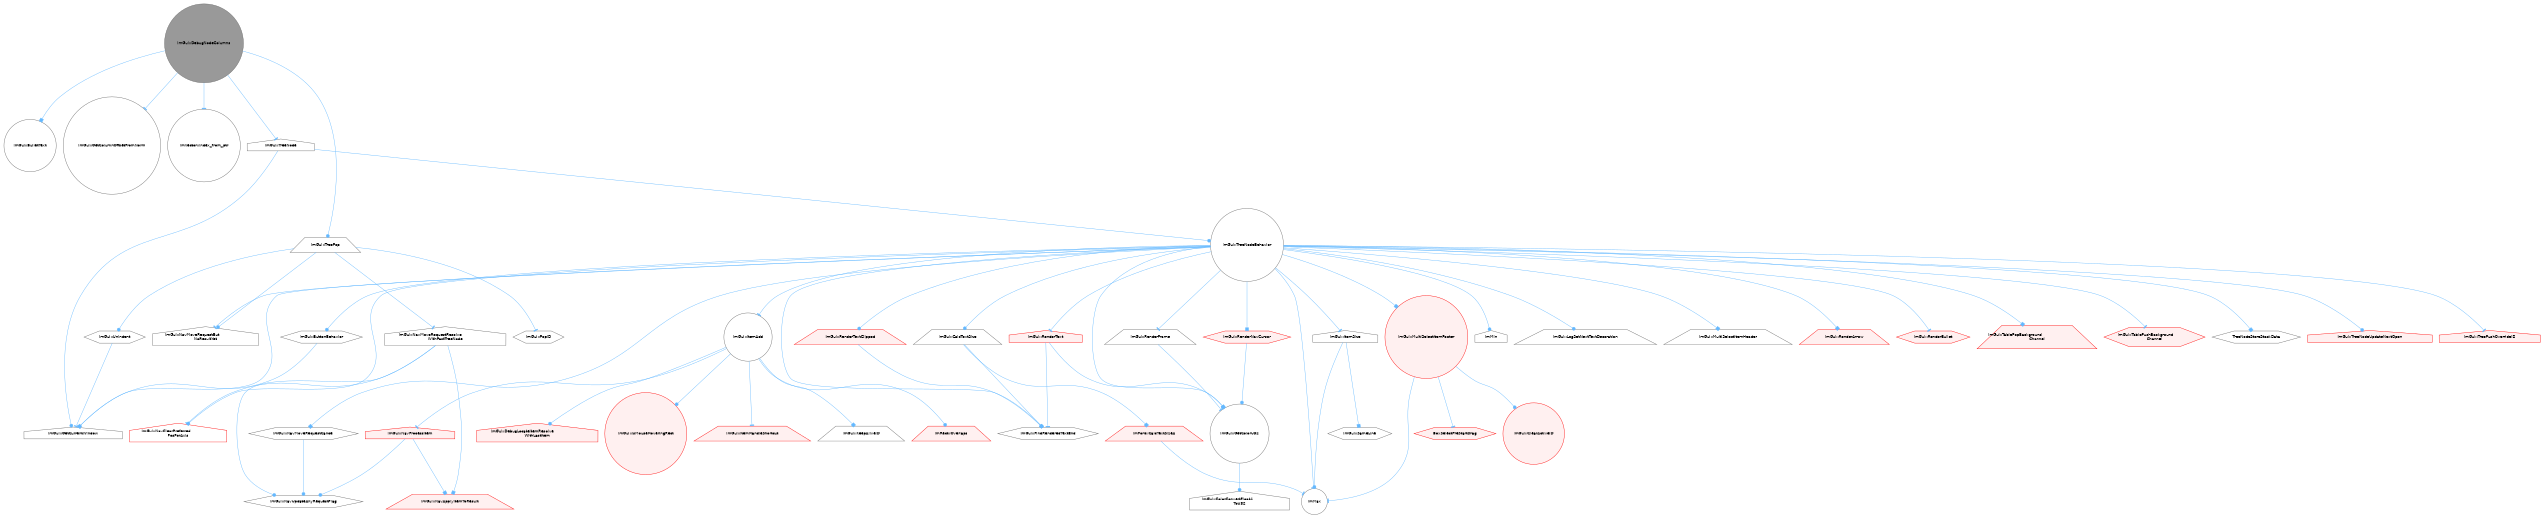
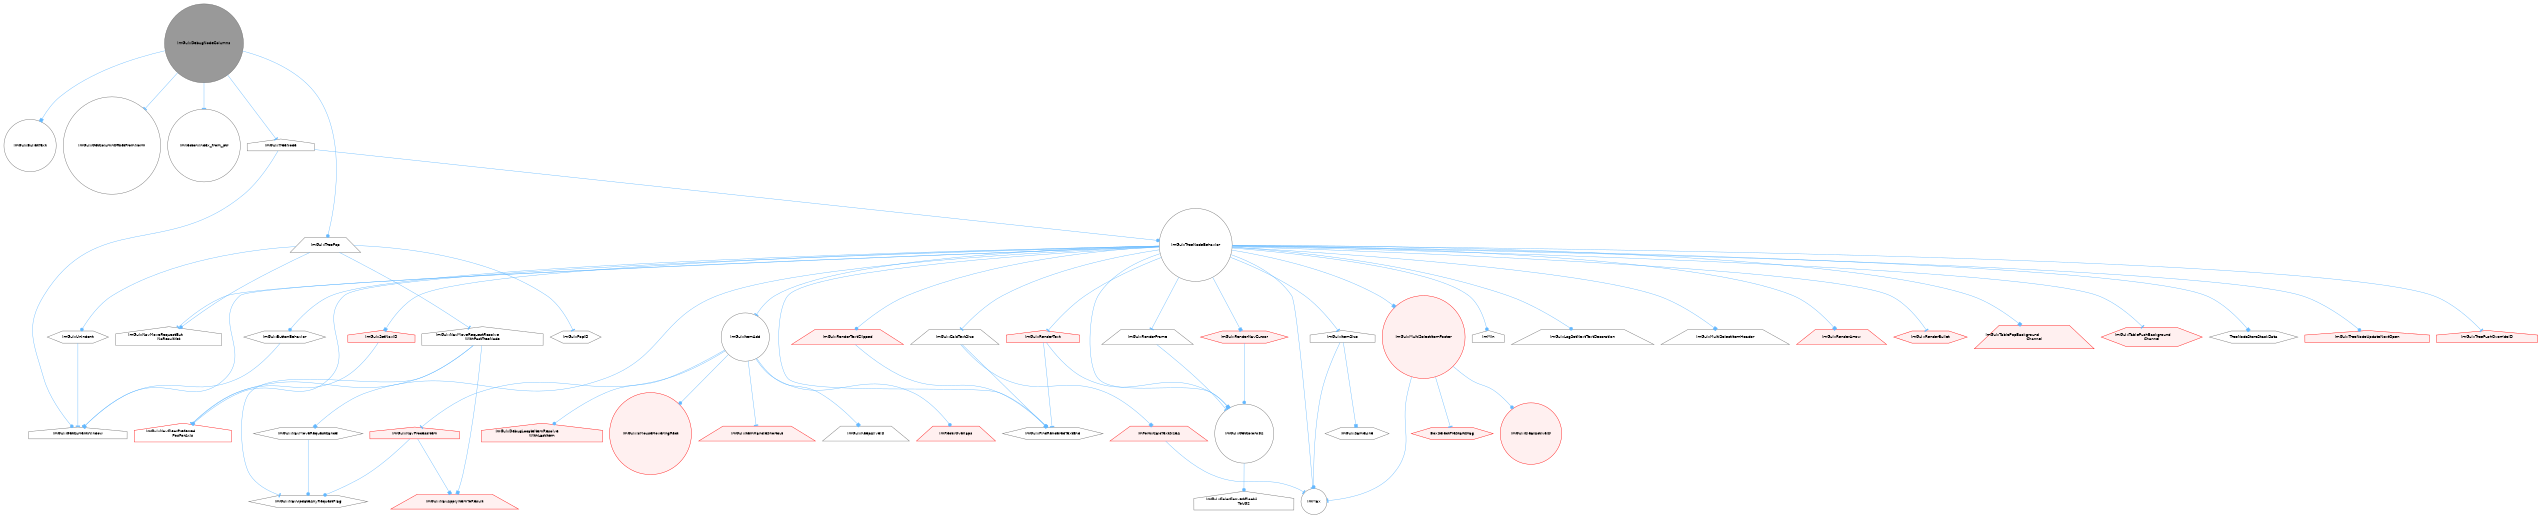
edge "ImGui::TreeNodeBehavior" -> "ImGui::CalcTextSize": arrowhead dot -> tee
node "ImGui::SetNavID": added
edge "ImGui::NavMoveRequestResolve WithPastTreeNode" -> "ImGui::NavUpdateAnyRequestFlag": arrowhead dot -> tee
